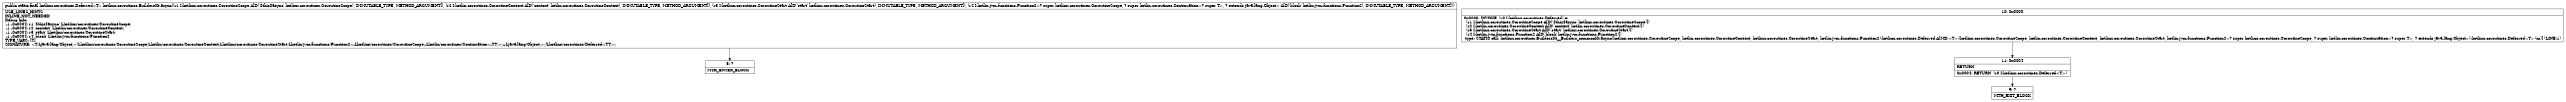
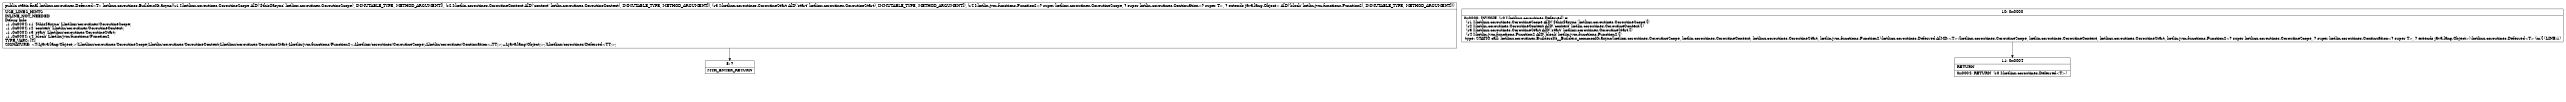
node "8: ?": text "MTH_ENTER_BLOCK" -> "MTH_ENTER_RETURN"
node "9: ?": removed
